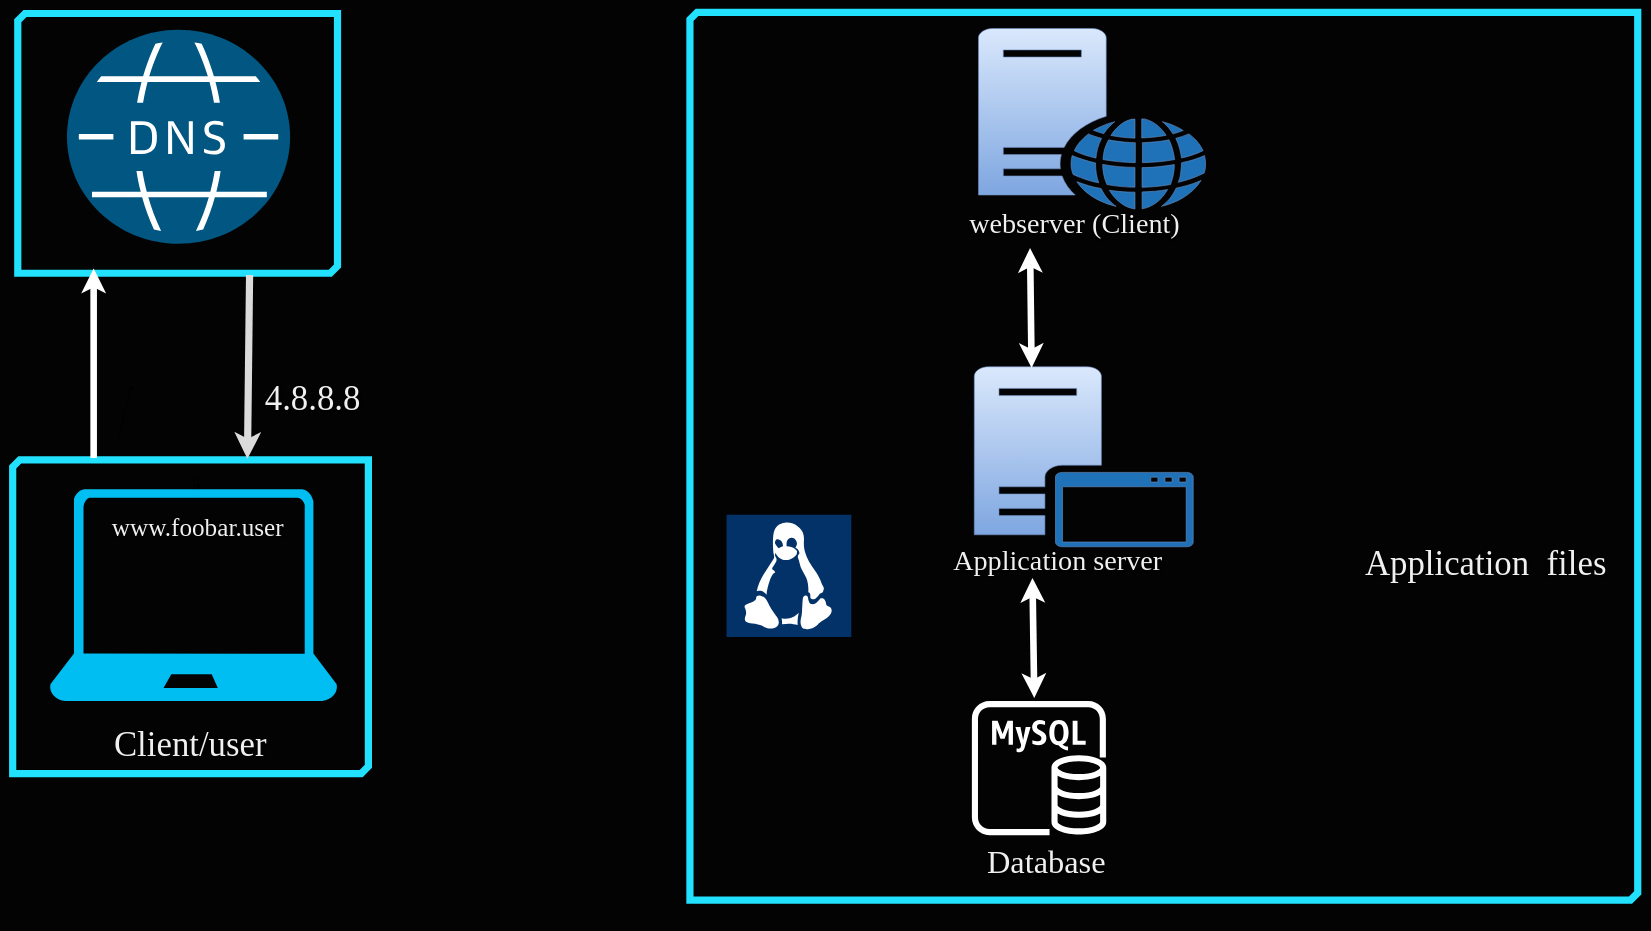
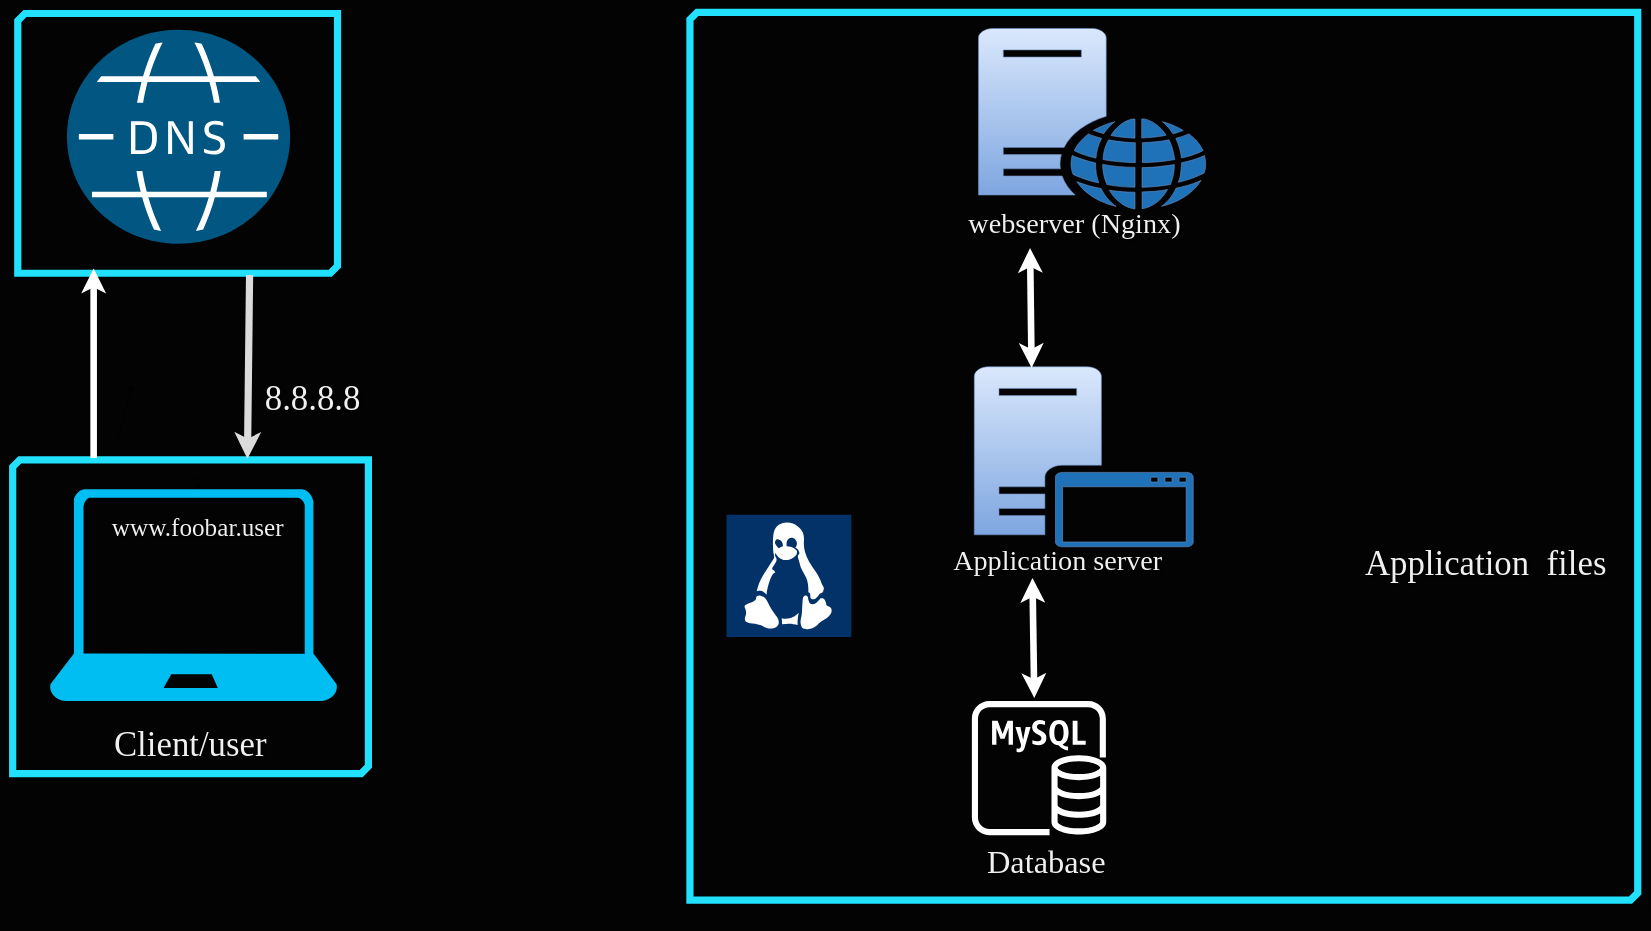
node "webserver (Client)": label "webserver (Client)" -> "webserver (Nginx)"
node "4.8.8.8": label "4.8.8.8" -> "8.8.8.8"
